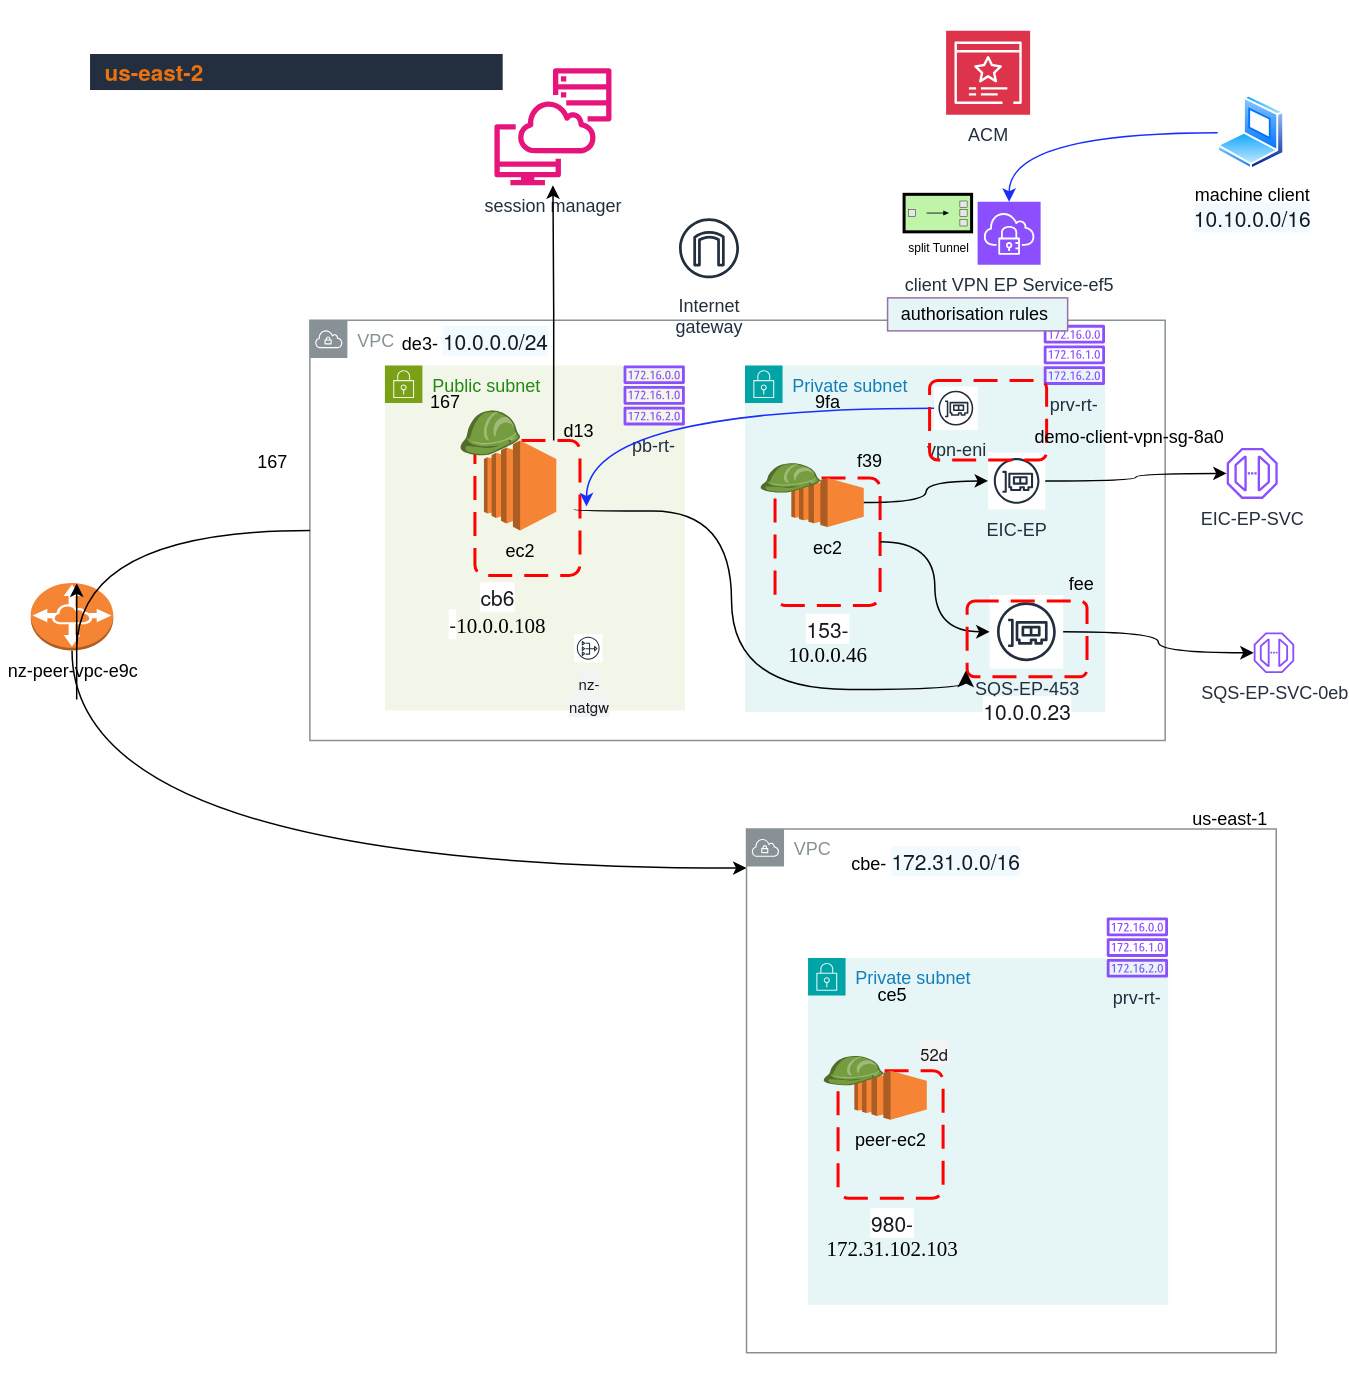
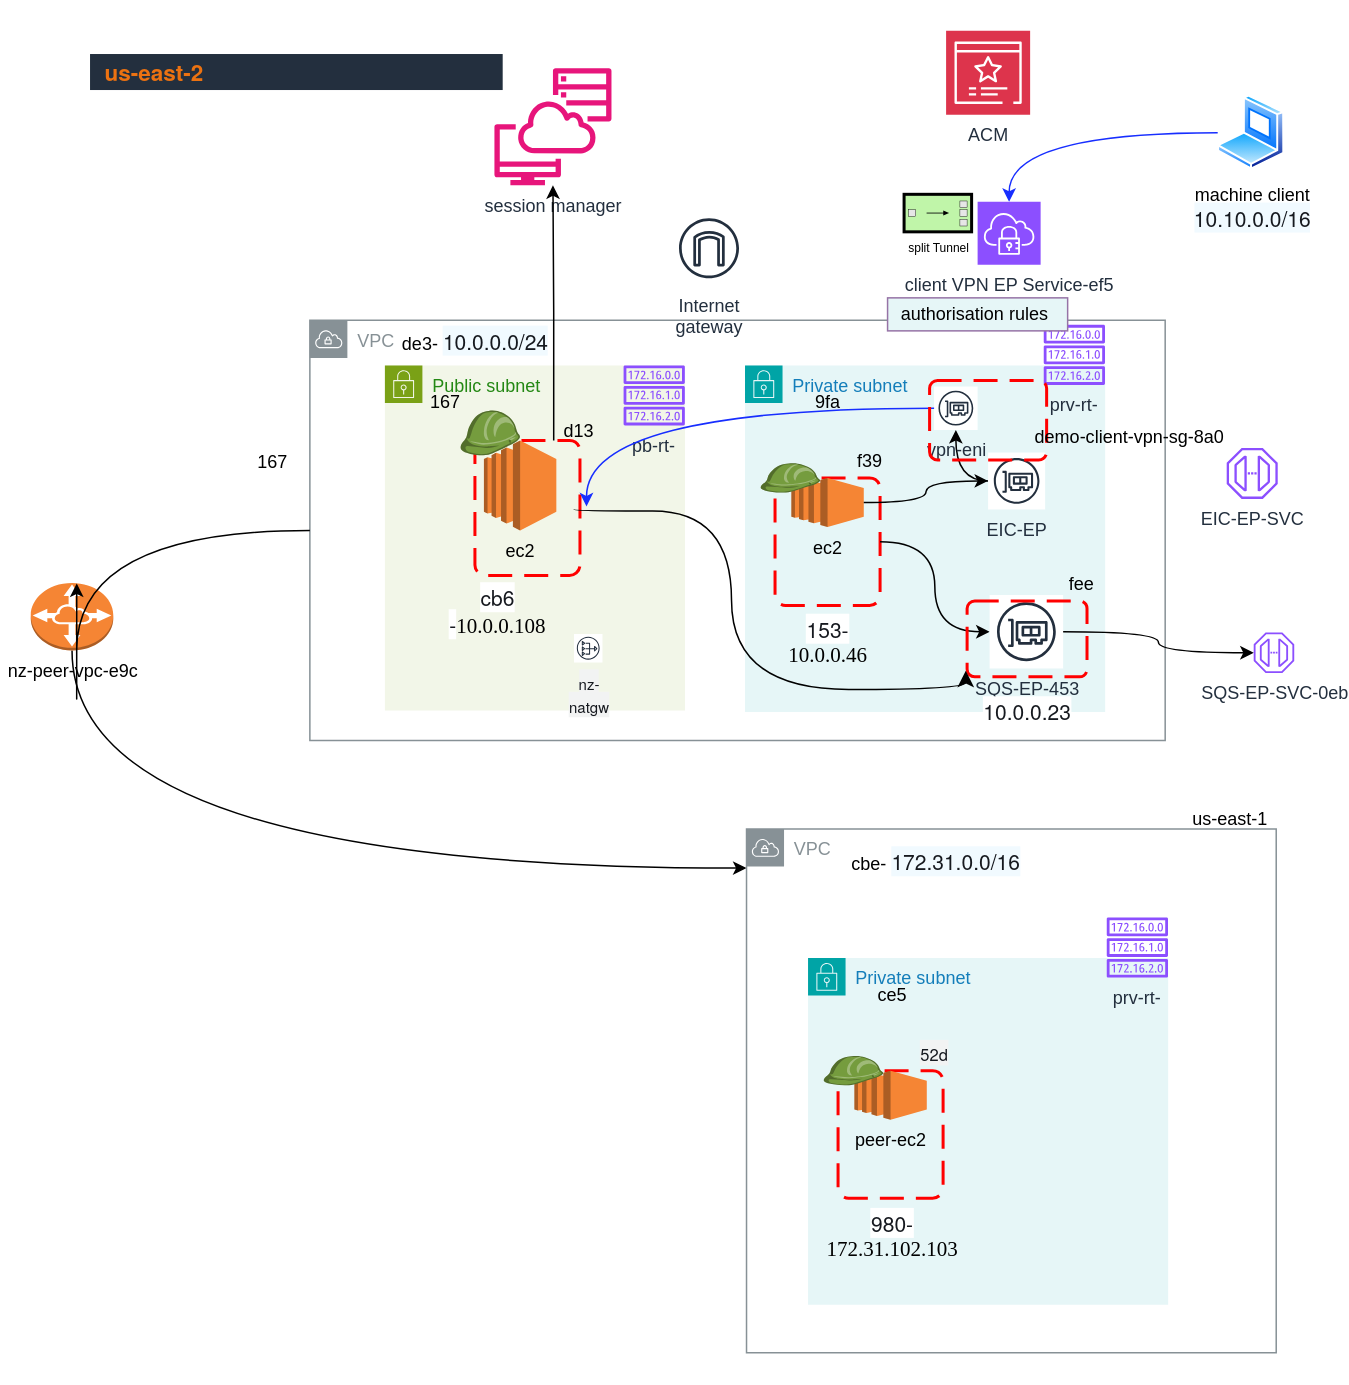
edge "EIC-EP" -> "EIC-EP-SVC": now "EIC-EP" -> "vpn-eni"
